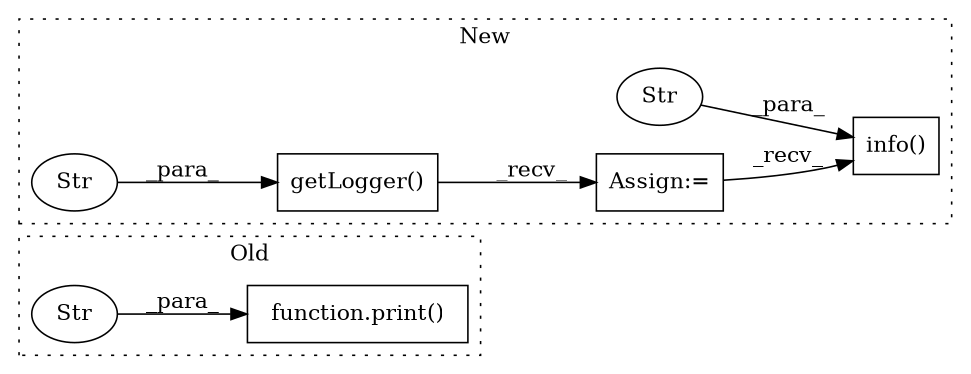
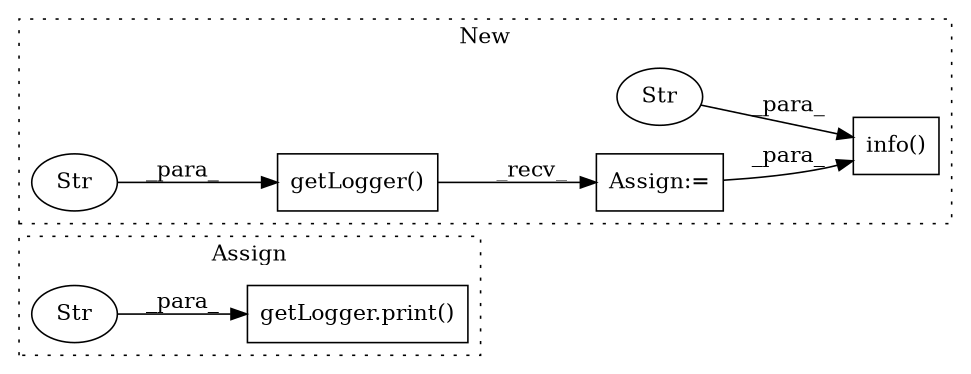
edge "Assign:=" -> "info()": label "_recv_" -> "_para_"
cluster "Old": label "Old" -> "Assign"
node "function.print()": label "function.print()" -> "getLogger.print()"
